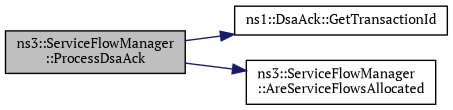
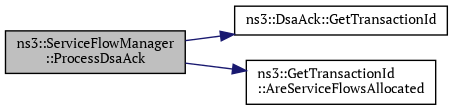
node "ns1::DsaAck::GetTransactionId": label "ns1::DsaAck::GetTransactionId" -> "ns3::DsaAck::GetTransactionId"
node "ns3::ServiceFlowManager ::AreServiceFlowsAllocated": label "ns3::ServiceFlowManager ::AreServiceFlowsAllocated" -> "ns3::GetTransactionId ::AreServiceFlowsAllocated"
